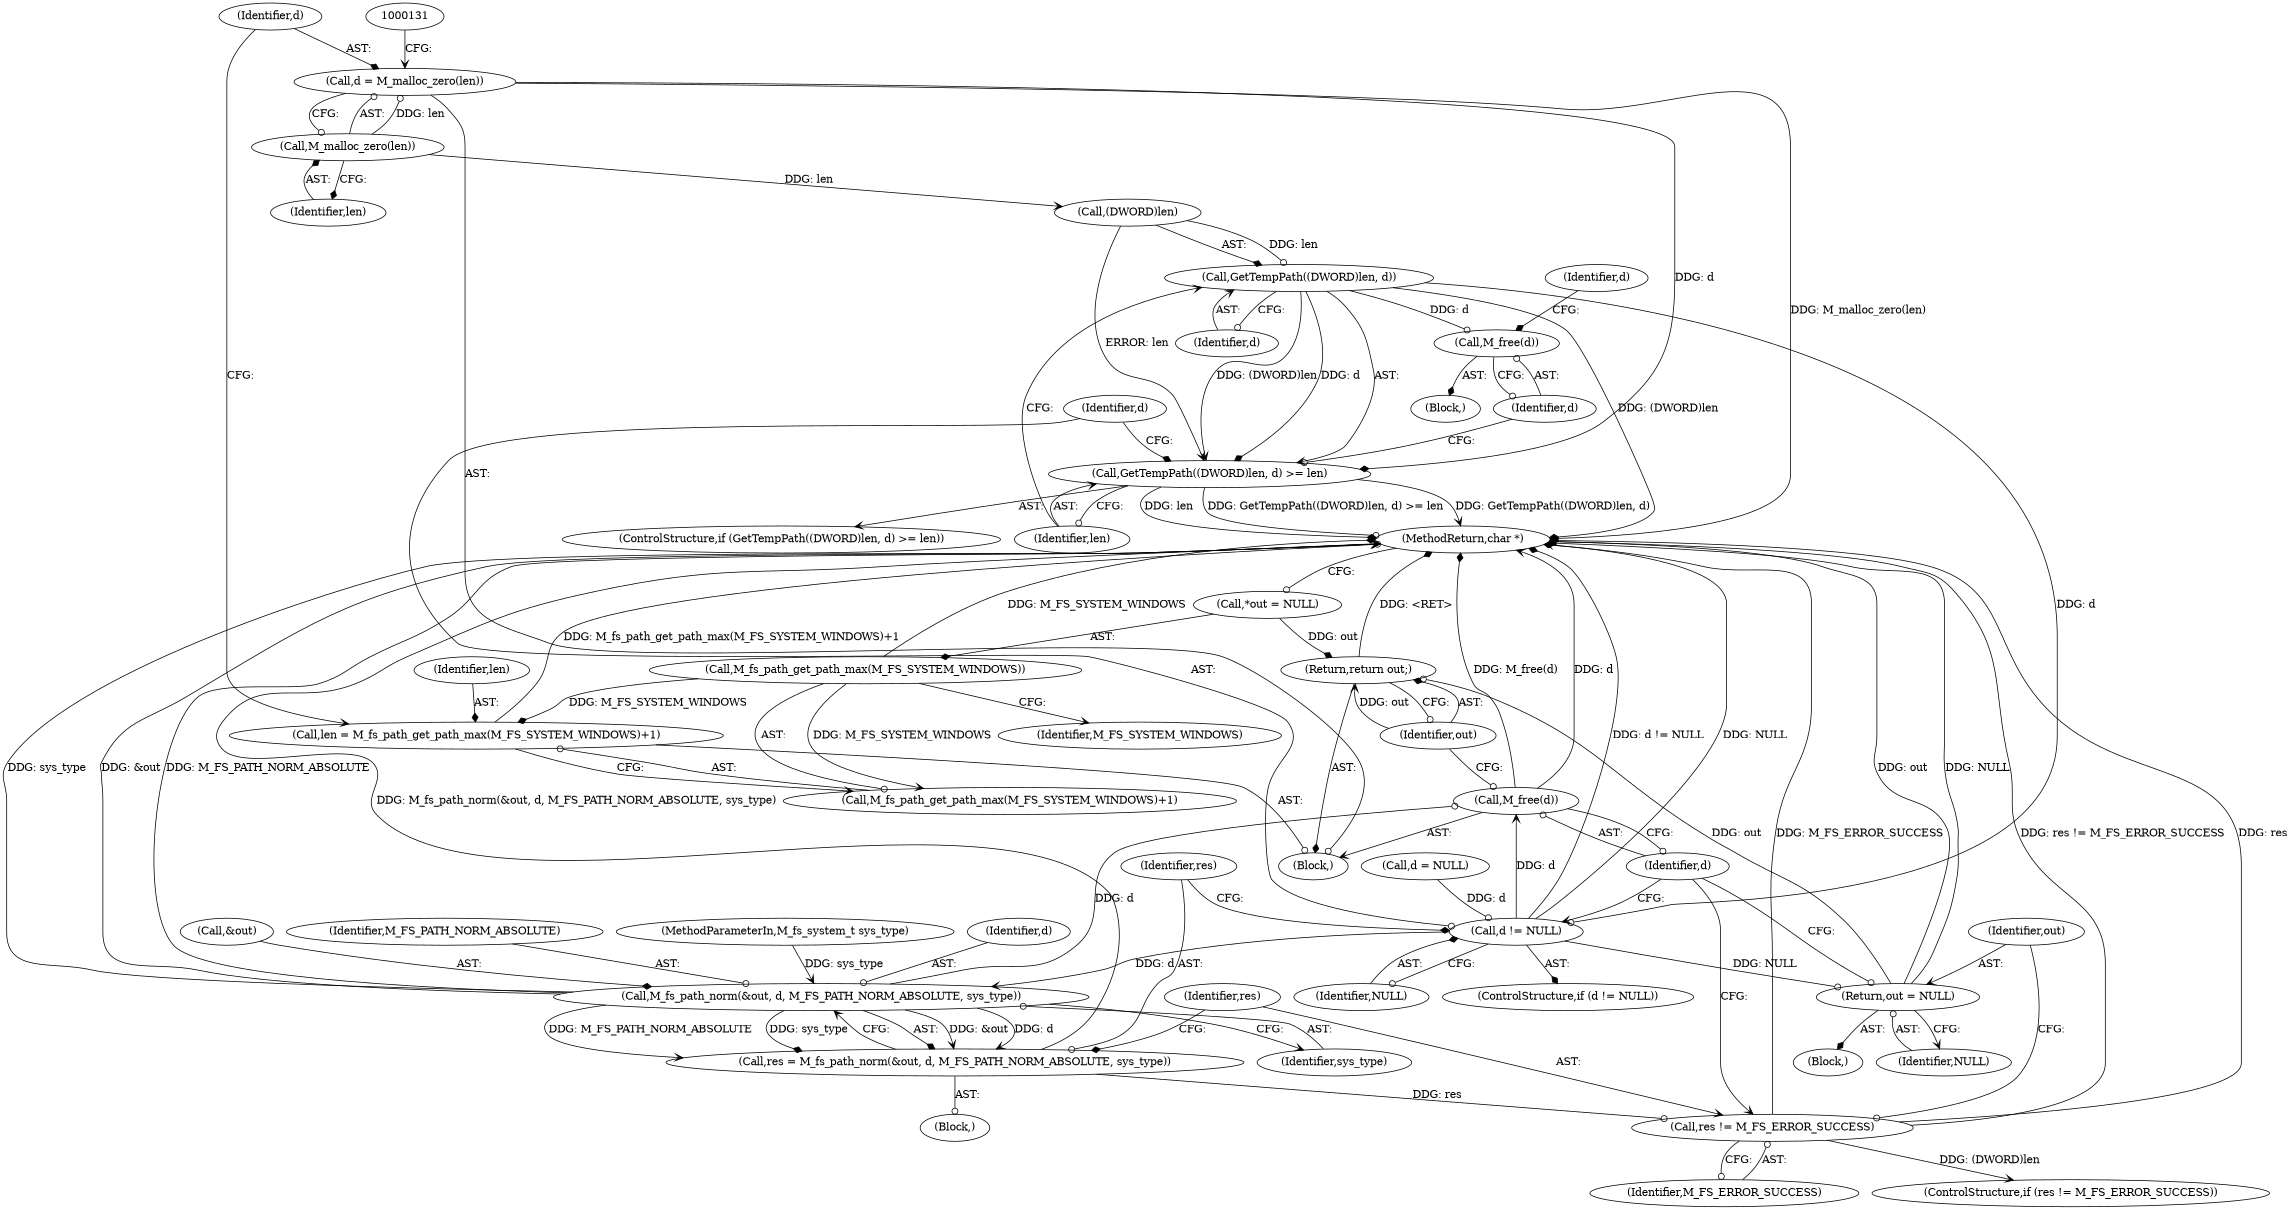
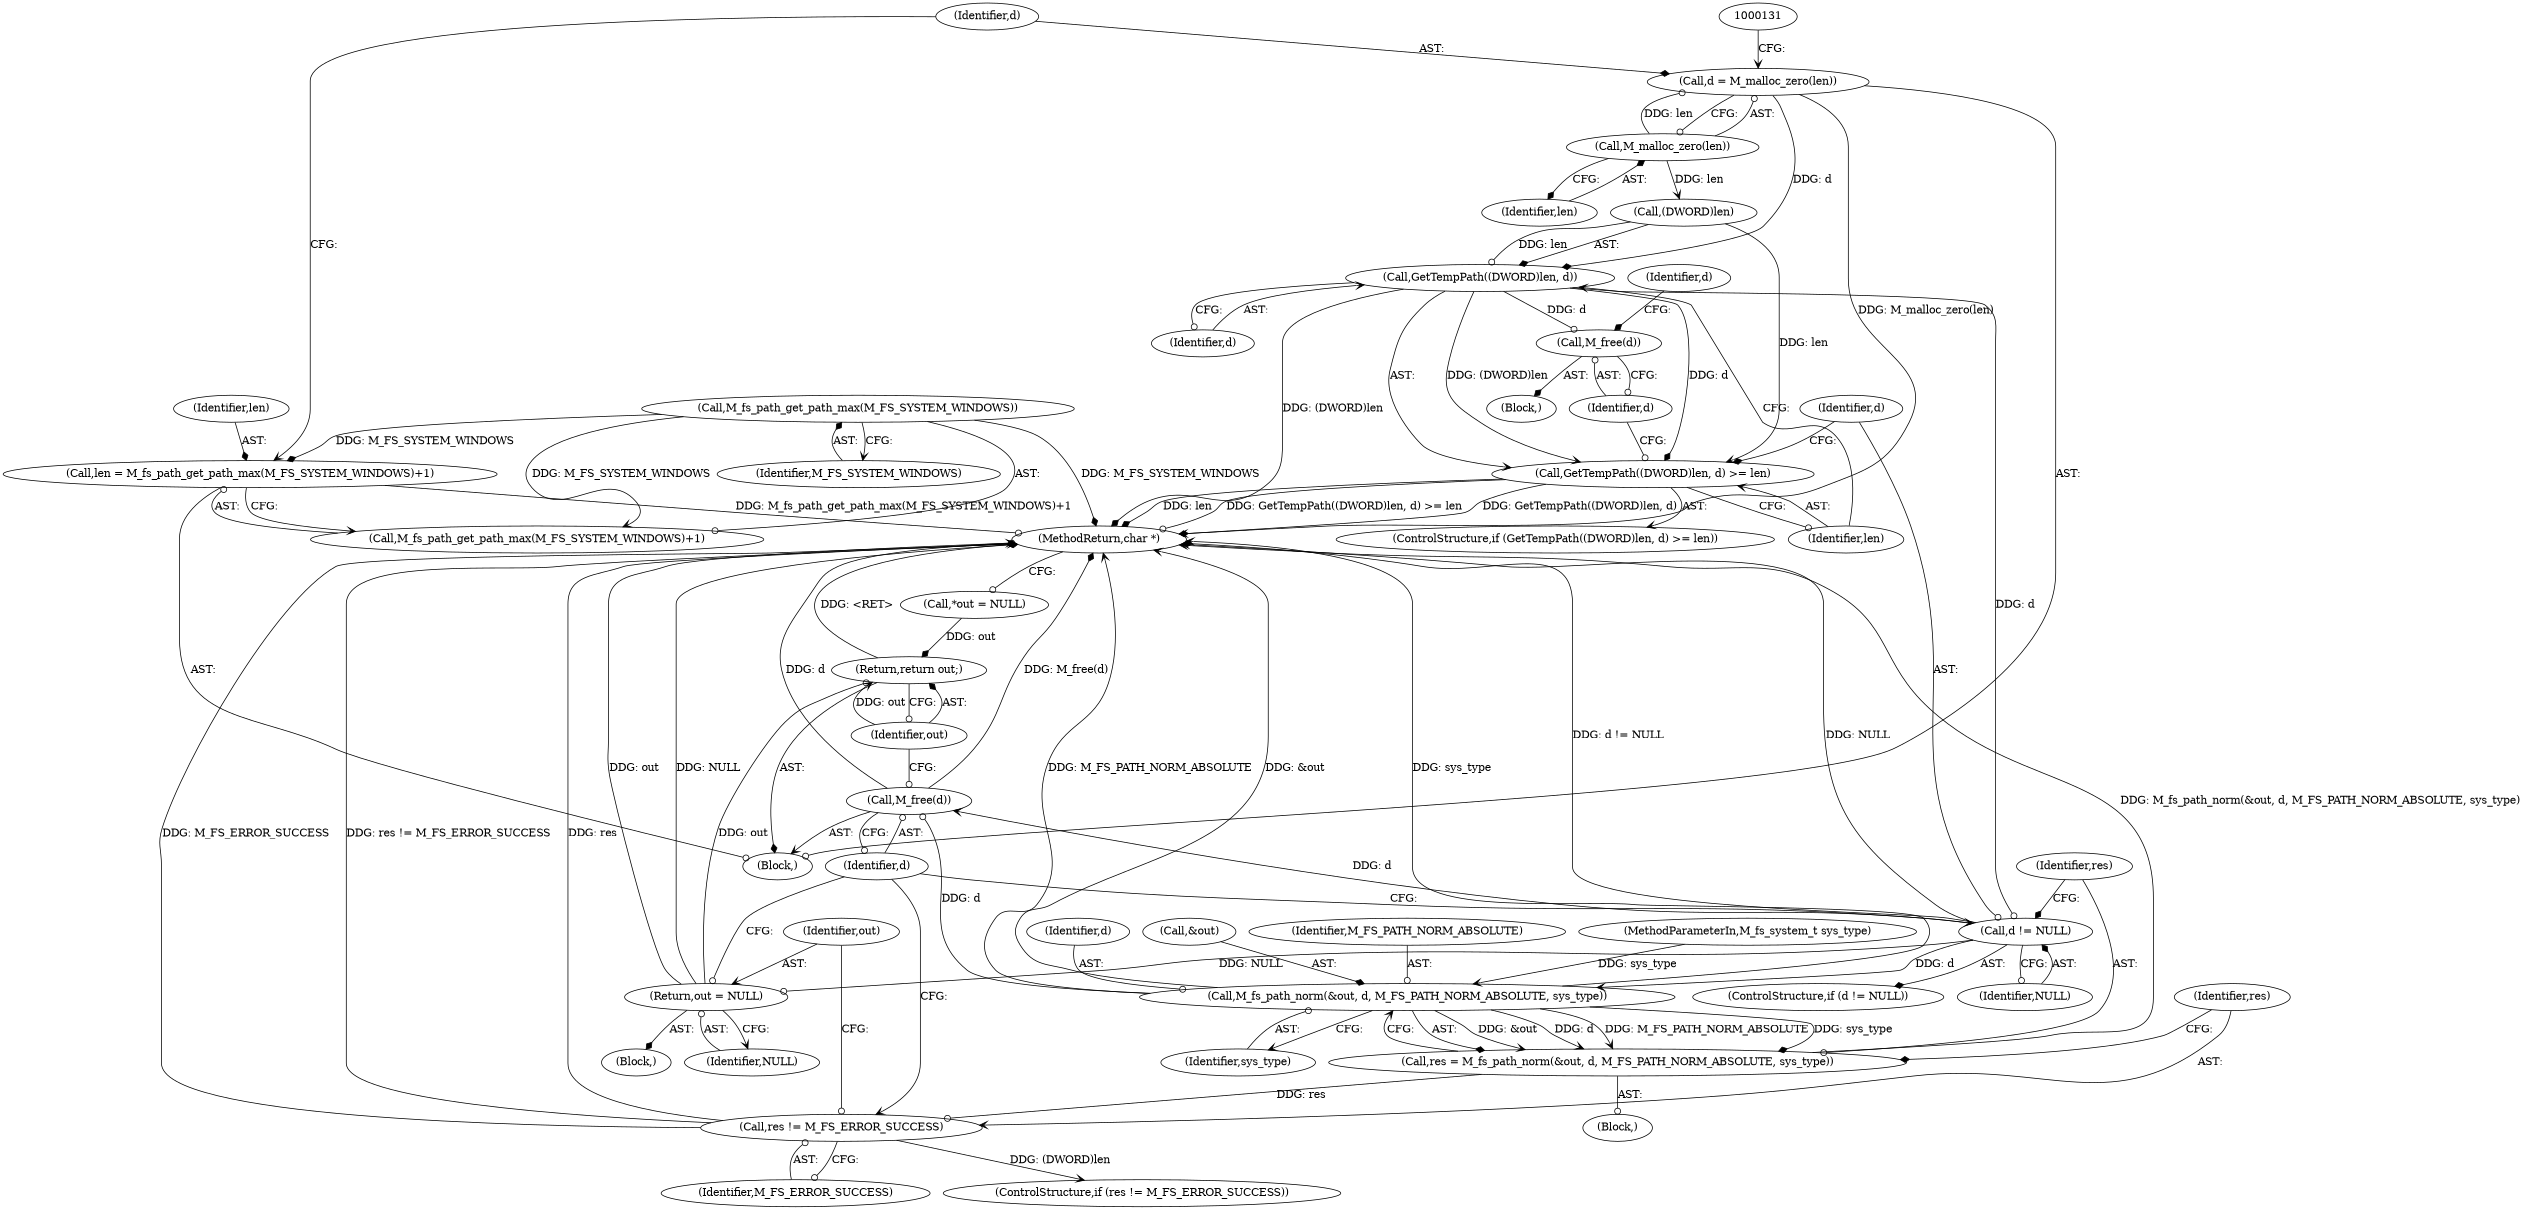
edge "(Call,d = M_malloc_zero(len))" -> "(Call,GetTempPath((DWORD)len, d) >= len)": now "(Call,d = M_malloc_zero(len))" -> "(Call,GetTempPath((DWORD)len, d))"
edge "(Call,(DWORD)len)" -> "(Call,GetTempPath((DWORD)len, d) >= len)": label "ERROR: len" -> "DDG: len"
edge "(Call,*out = NULL)" -> "(Call,M_fs_path_get_path_max(M_FS_SYSTEM_WINDOWS))": now "(Identifier,M_FS_SYSTEM_WINDOWS)" -> "(Call,M_fs_path_get_path_max(M_FS_SYSTEM_WINDOWS))"
node "(Call,d = NULL)": removed
